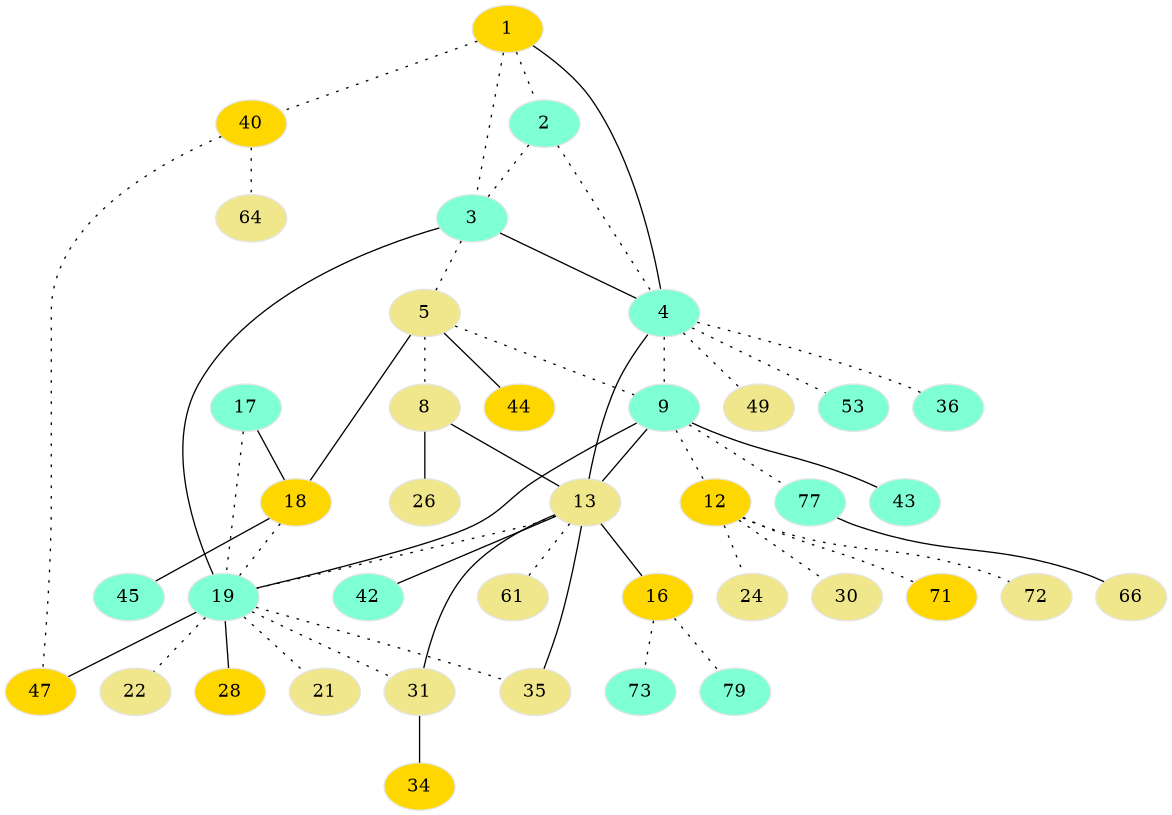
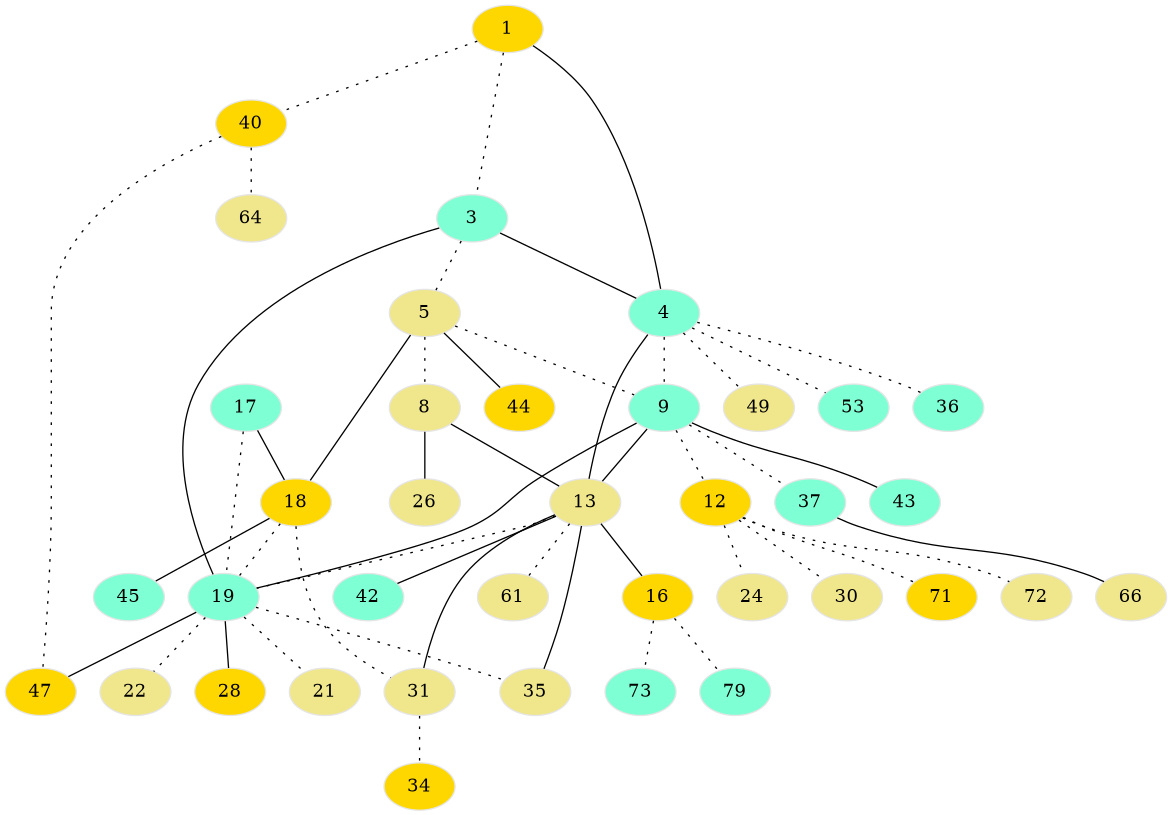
node "2": removed
node "77": label "77" -> "37"
edge "19" -- "31": now "18" -- "31"
edge "31" -- "34": style solid -> dotted
